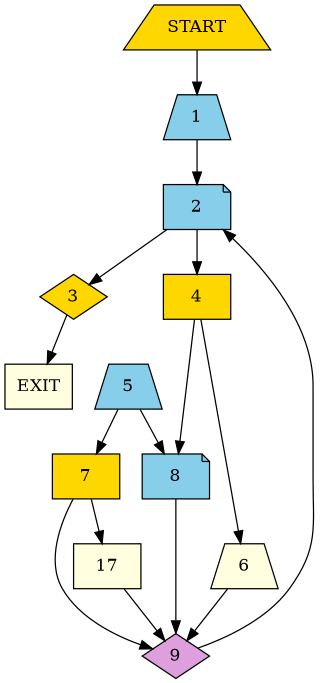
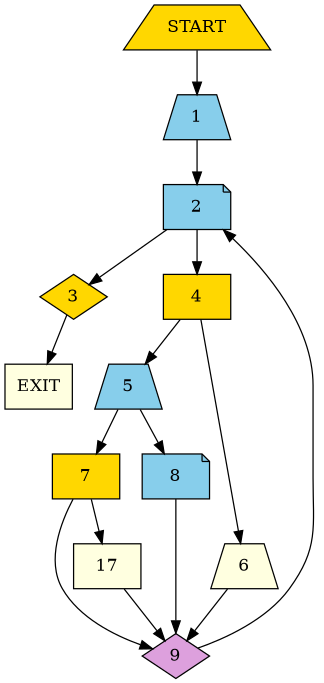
edge "4" -> "8": now "4" -> "5"
